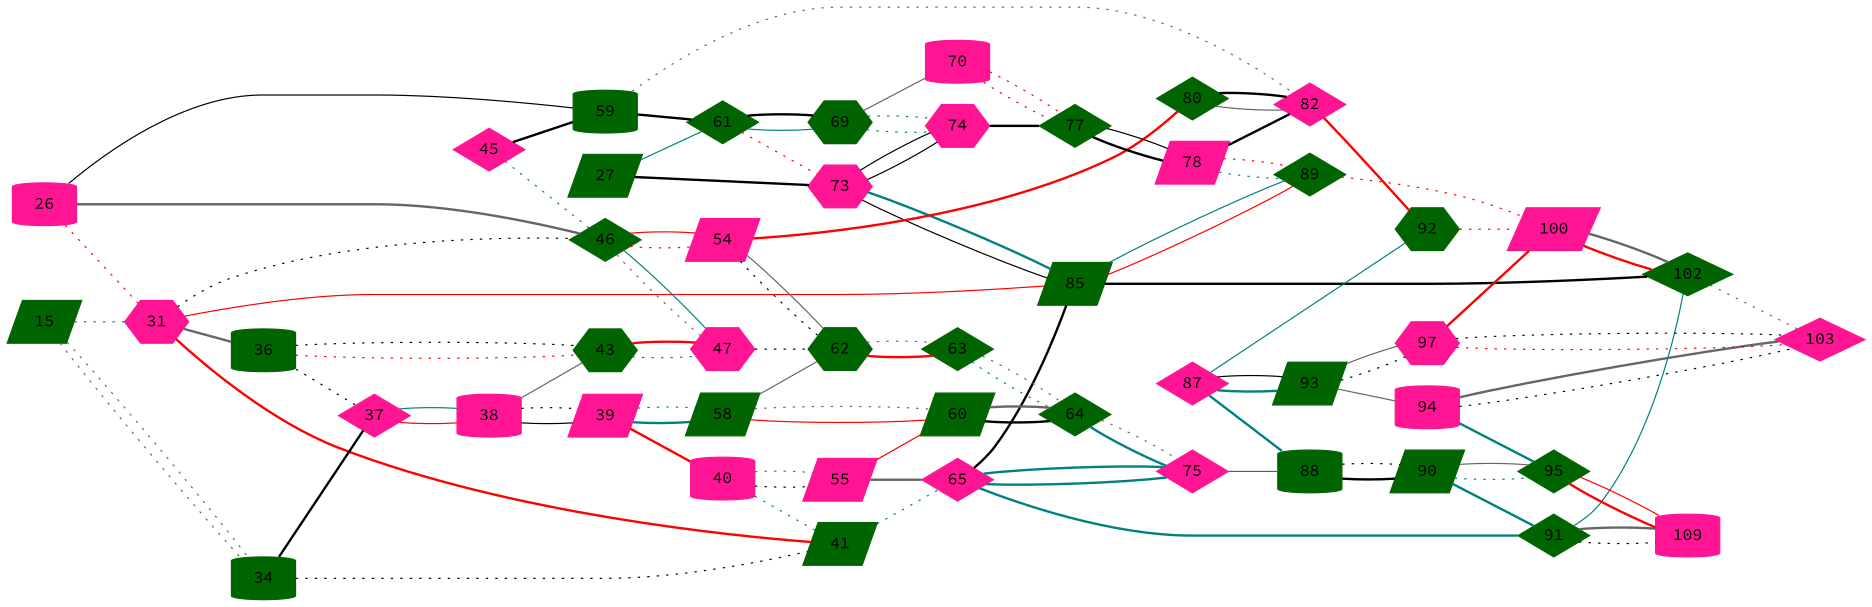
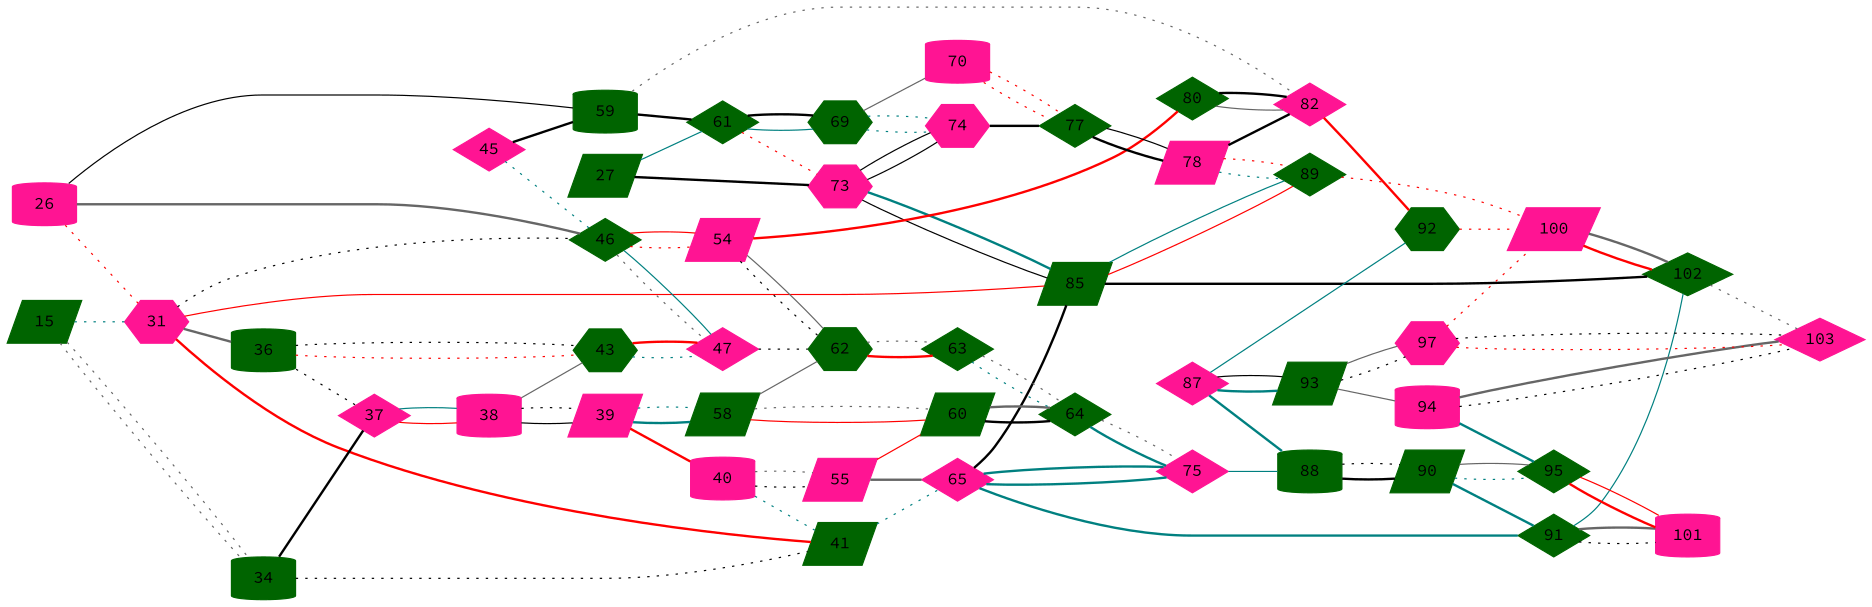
edge "100" -- "97": style bold -> dotted
node "47": shape hexagon -> diamond
node "109": label "109" -> "101"
